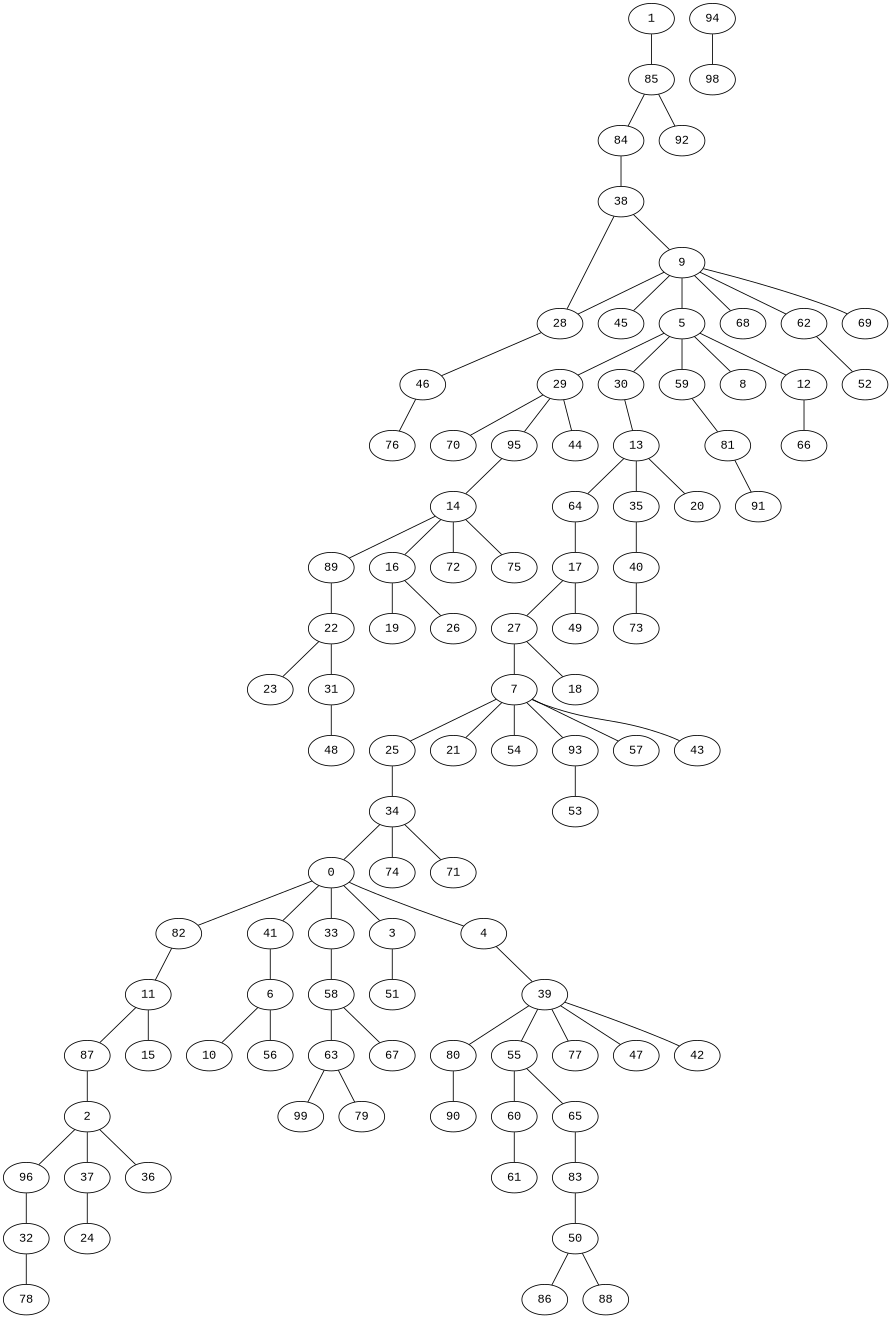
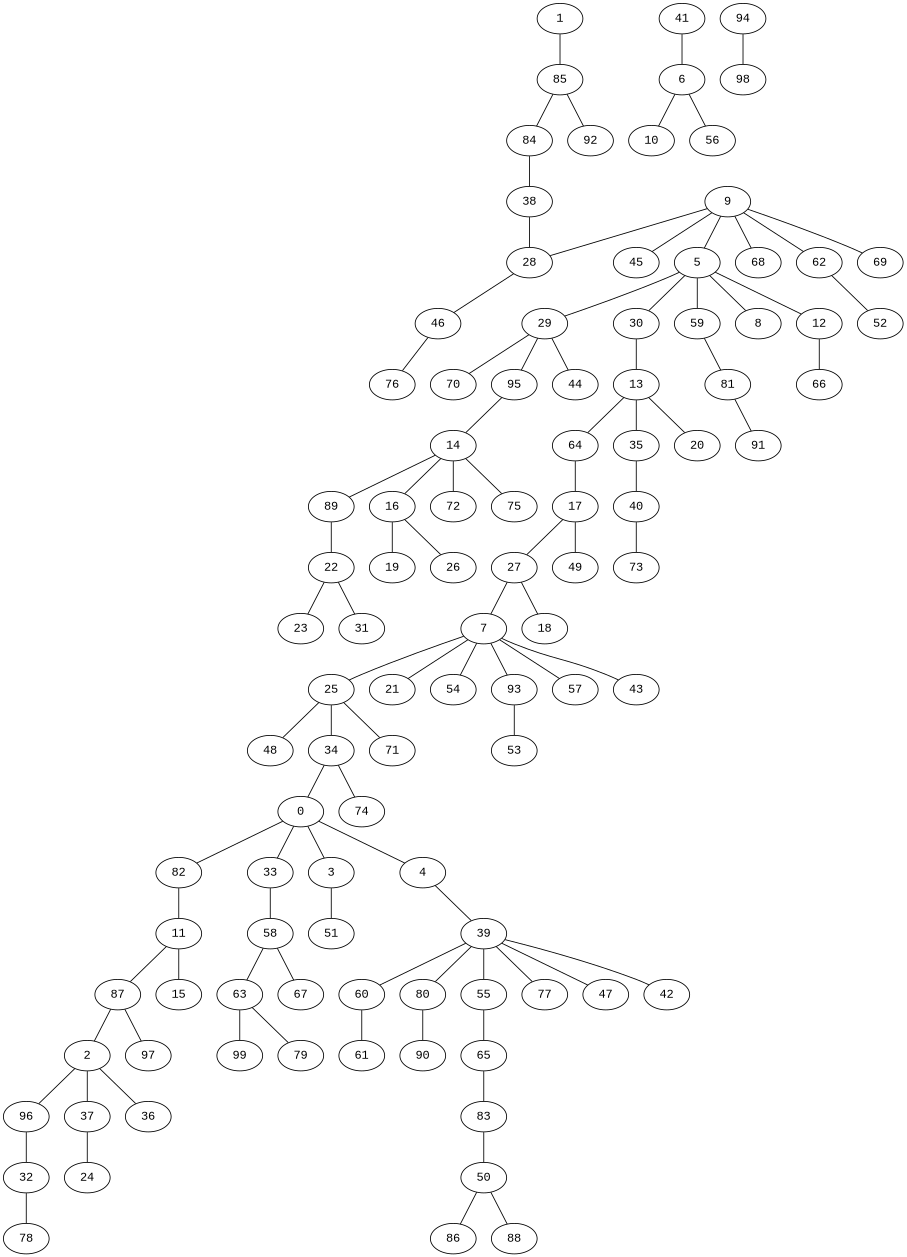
edge "38" -- "9": removed
edge "31" -- "48": now "25" -- "48"
edge "34" -- "71": now "25" -- "71"
edge "0" -- "41": removed
node "97": added
edge "55" -- "60": now "39" -- "60"
